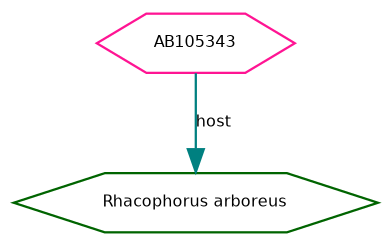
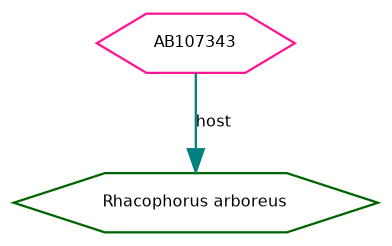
node "AB105343": label "AB105343" -> "AB107343"
